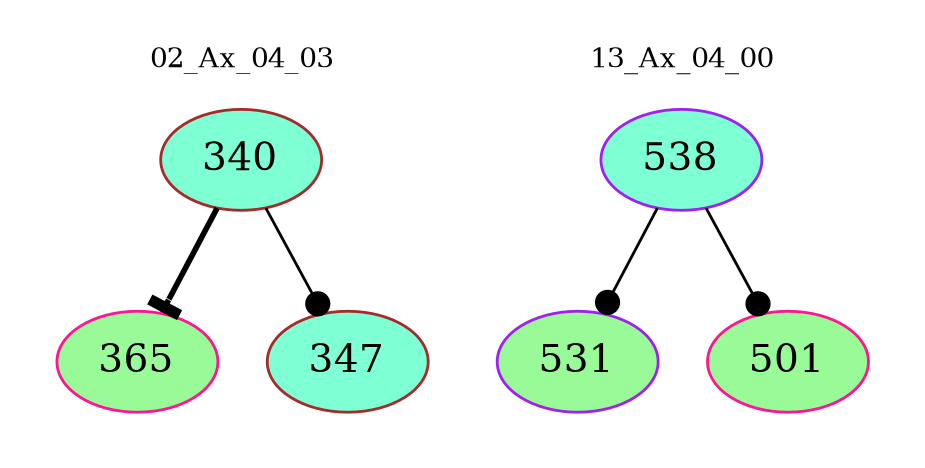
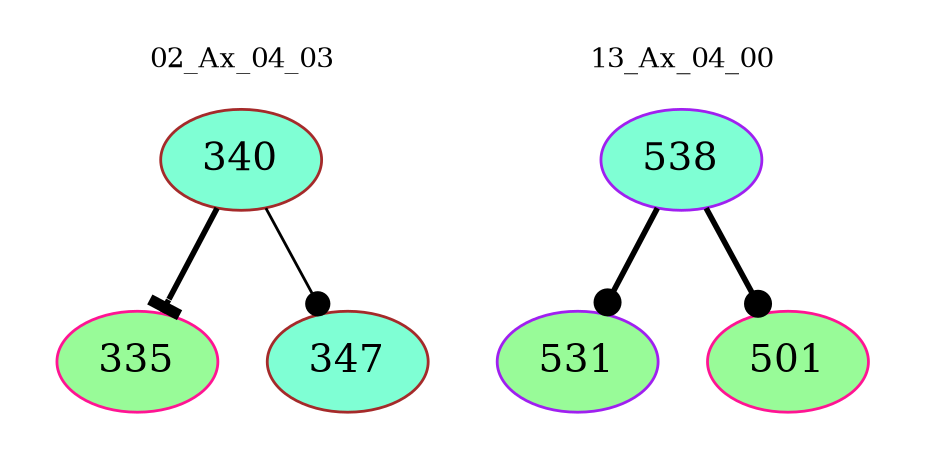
edge "538" -> "531": style solid -> bold
edge "538" -> "501": style solid -> bold
node "365": label "365" -> "335"
